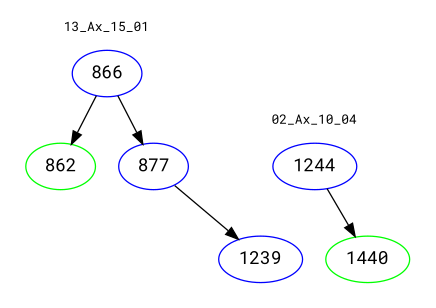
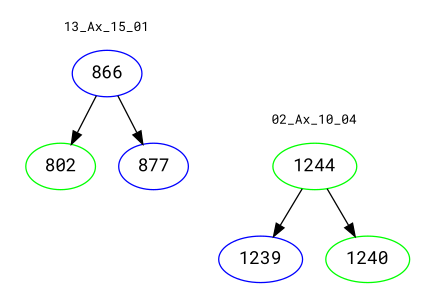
node "862": label "862" -> "802"
node "1244": color blue -> green
edge "877" -> "1239": now "1244" -> "1239"
node "1440": label "1440" -> "1240"
